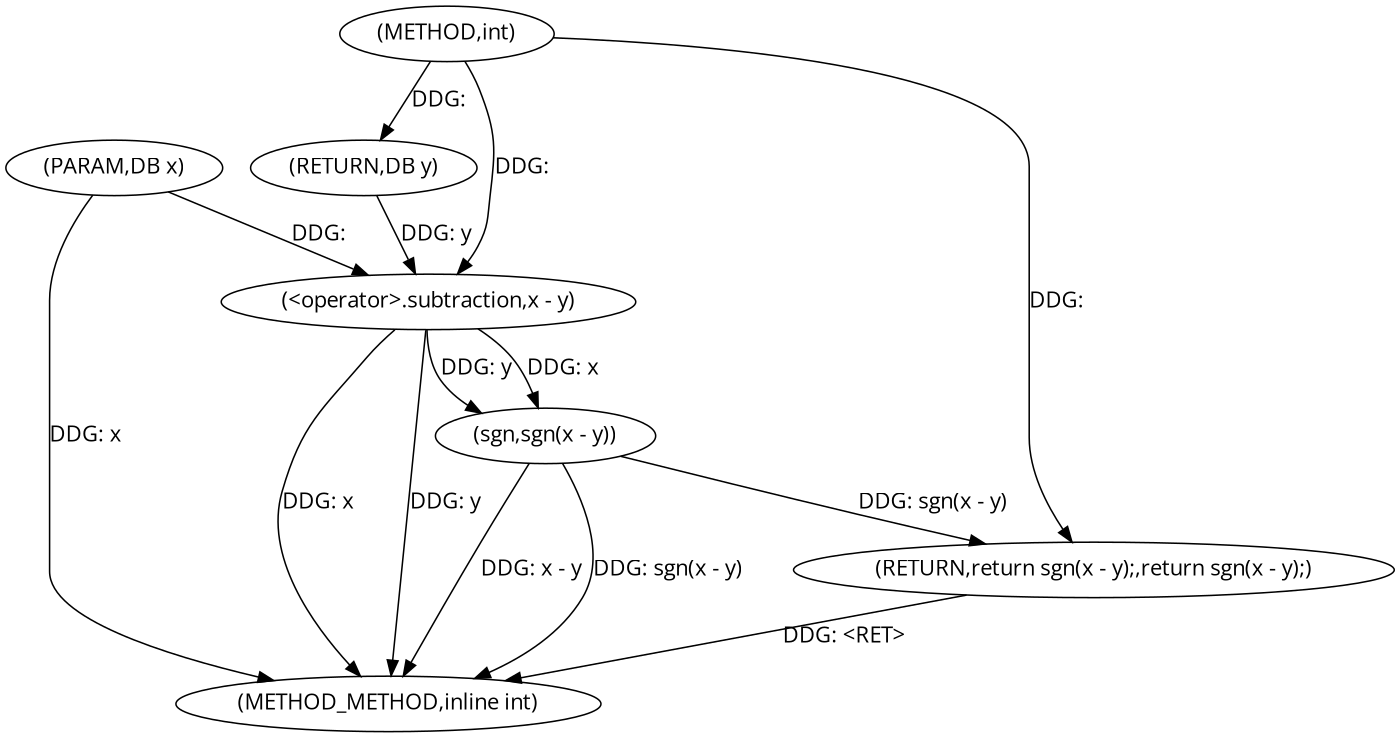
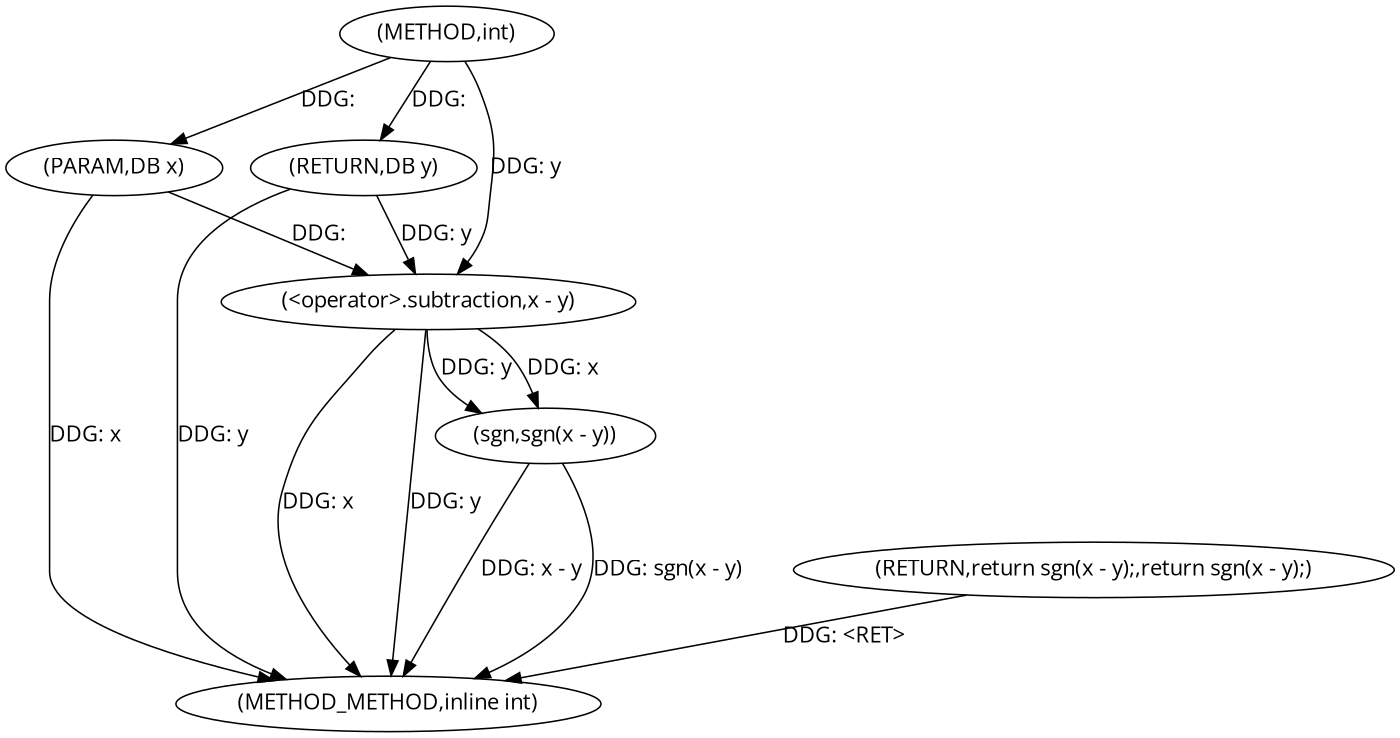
edge "(METHOD,int)" -> "(RETURN,return sgn(x - y);,return sgn(x - y);)": now "(METHOD,int)" -> "(PARAM,DB x)"
edge "(METHOD,int)" -> "(<operator>.subtraction,x - y)": label "DDG: " -> "DDG: y"
edge "(RETURN,DB y)" -> "(METHOD_METHOD,inline int)": added, label "DDG: y"
edge "(sgn,sgn(x - y))" -> "(RETURN,return sgn(x - y);,return sgn(x - y);)": removed, label "DDG: sgn(x - y)"
